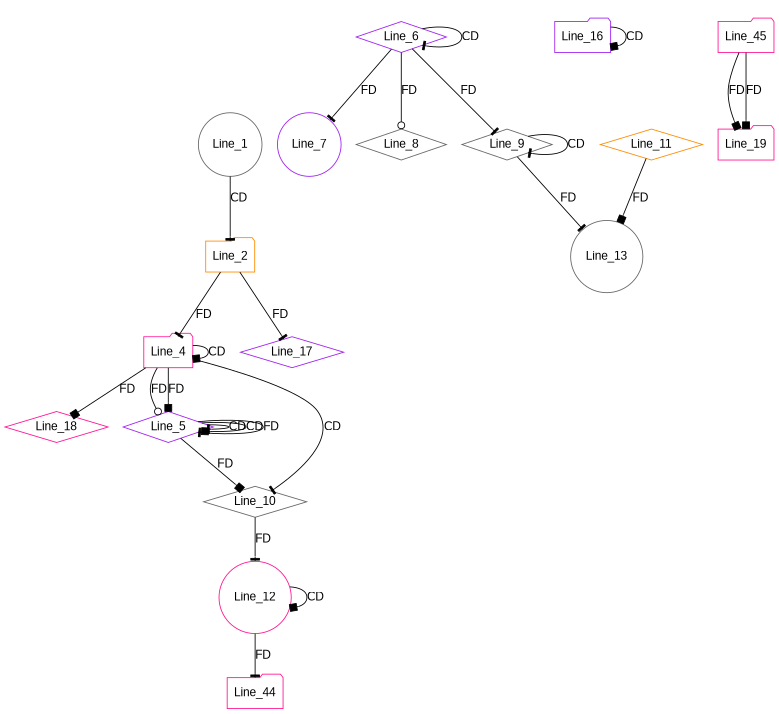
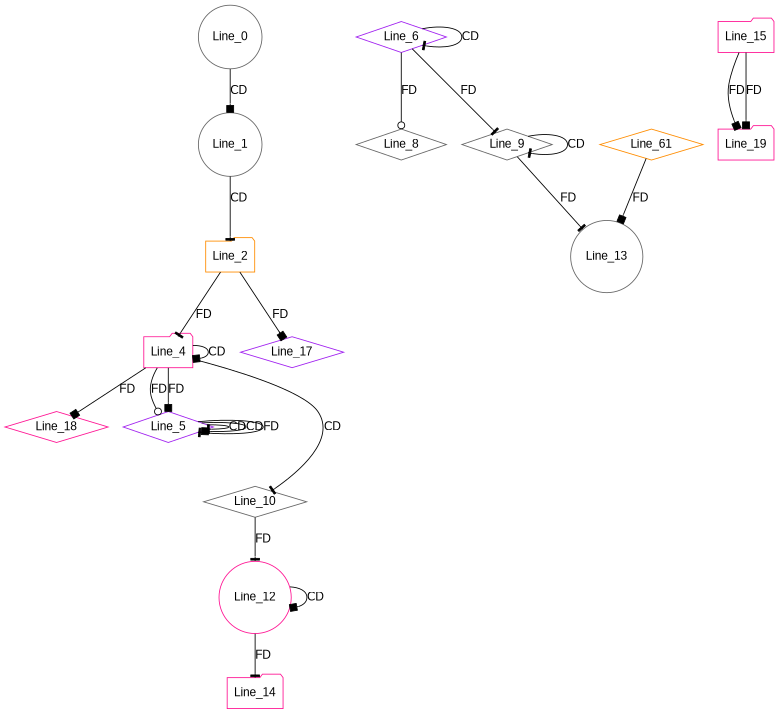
node "Line_0": added
node "Line_16": removed
node "Line_45": label "Line_45" -> "Line_15"
node "Line_7": removed
node "Line_11": label "Line_11" -> "Line_61"
edge "Line_2" -> "Line_17": arrowhead tee -> box
edge "Line_5" -> "Line_10": removed, label "FD"
node "Line_44": label "Line_44" -> "Line_14"
